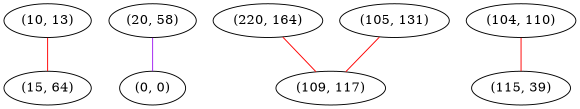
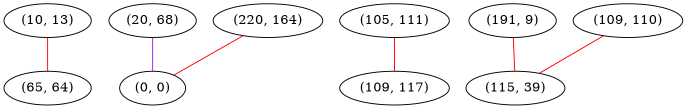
node "(20, 58)": label "(20, 58)" -> "(20, 68)"
node "(105, 131)": label "(105, 131)" -> "(105, 111)"
node "(191, 9)": added
node "(104, 110)": label "(104, 110)" -> "(109, 110)"
edge "(220, 164)" -- "(109, 117)": now "(220, 164)" -- "(0, 0)"
node "(15, 64)": label "(15, 64)" -> "(65, 64)"
